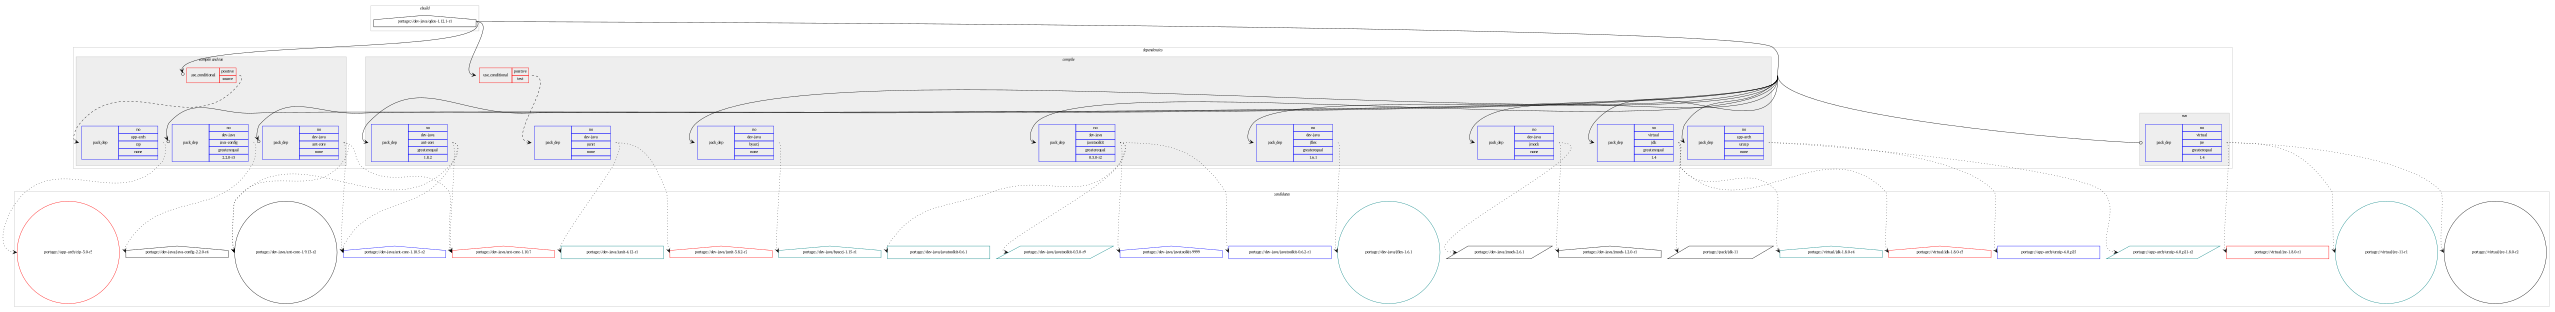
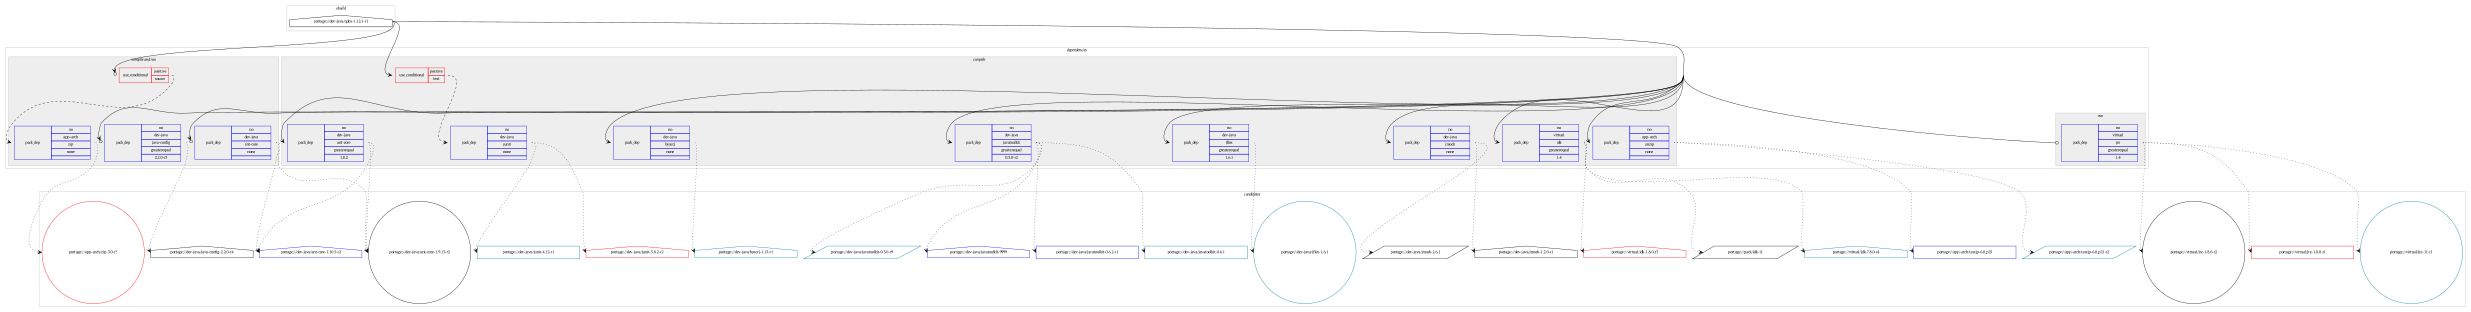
node "portage://dev-java/ant-core-1.10.7": removed
node "portage://virtual/jdk-1.8.0-r4": label "portage://virtual/jdk-1.8.0-r4" -> "portage://virtual/jdk-7.8.0-r4"
